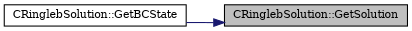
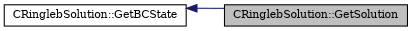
edge "CRinglebSolution::GetBCState" -> "CRinglebSolution::GetSolution": reversed
